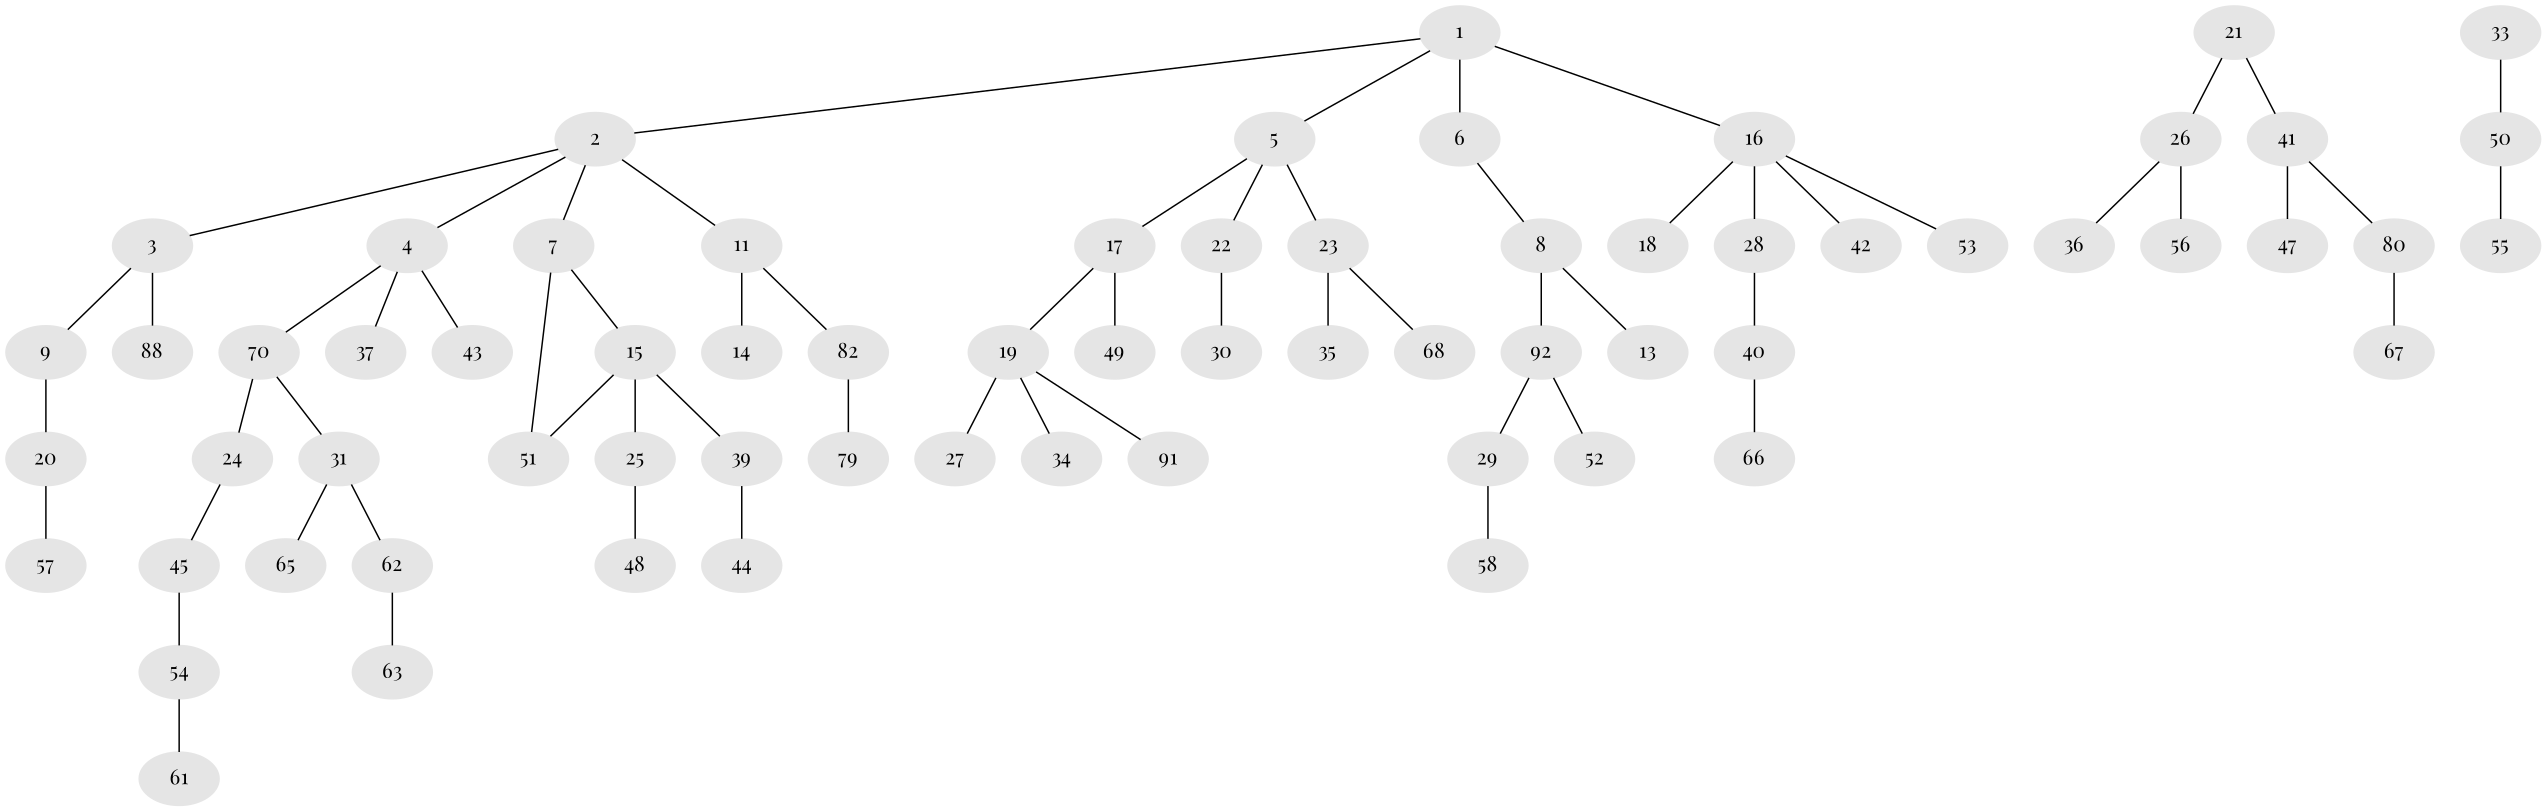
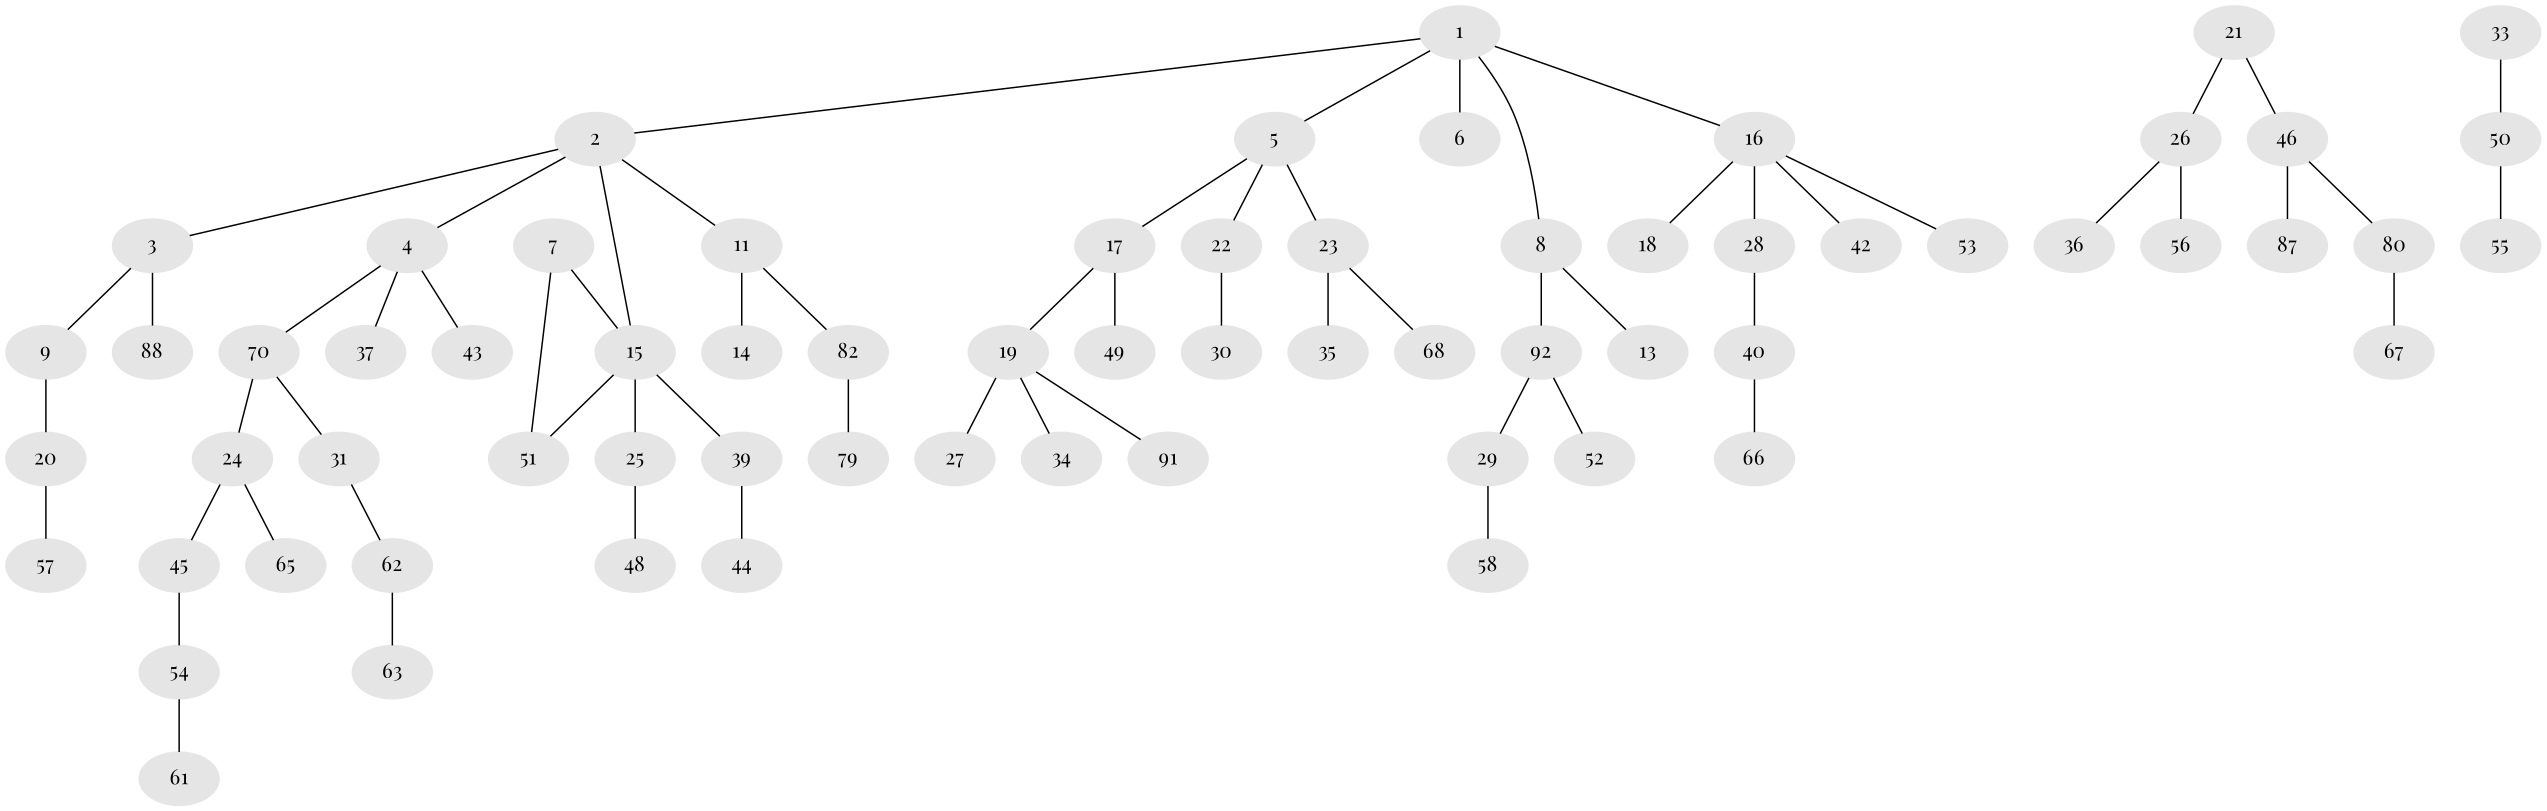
node "41": label "41" -> "46"
edge "6" -- "8": now "1" -- "8"
edge "2" -- "7": now "2" -- "15"
node "47": label "47" -> "87"
edge "31" -- "65": now "24" -- "65"
